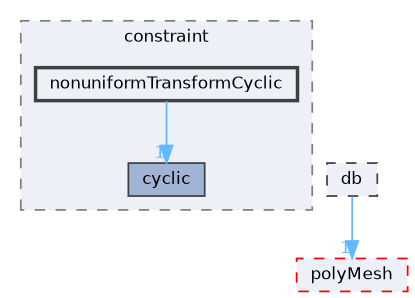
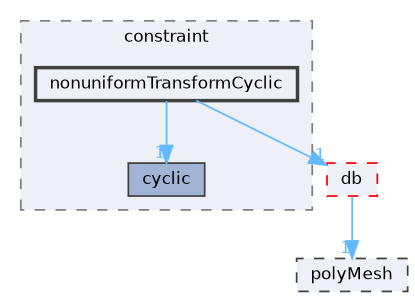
edge "nonuniformTransformCyclic" -> "db": added
node "db": color grey25 -> red
node "polyMesh": color red -> grey25
